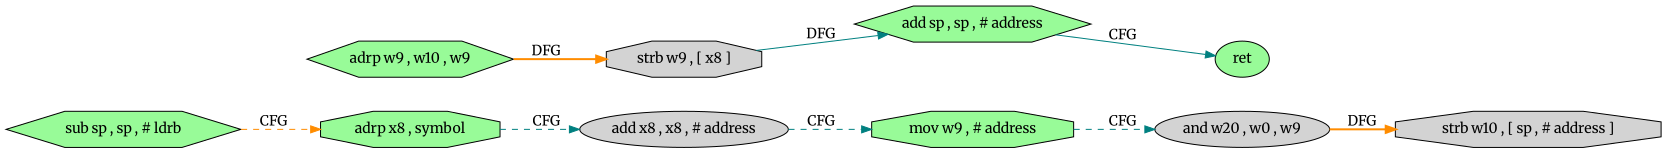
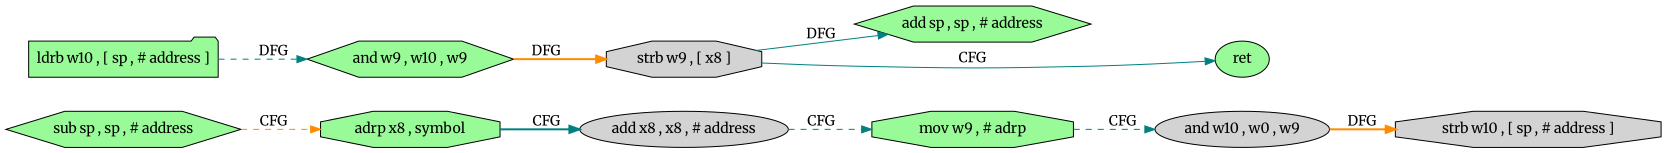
edge "add sp , sp , # address" -> "ret": now "strb w9 , [ x8 ]" -> "ret"
node "ldrb w10 , [ sp , # address ]": added
node "adrp w9 , w10 , w9": label "adrp w9 , w10 , w9" -> "and w9 , w10 , w9"
node "sub sp , sp , # ldrb": label "sub sp , sp , # ldrb" -> "sub sp , sp , # address"
edge "adrp x8 , symbol" -> "add x8 , x8 , # address": style dashed -> bold
node "mov w9 , # address": label "mov w9 , # address" -> "mov w9 , # adrp"
node "and w20 , w0 , w9": label "and w20 , w0 , w9" -> "and w10 , w0 , w9"
